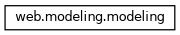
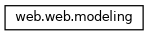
node "web.modeling.modeling": label "web.modeling.modeling" -> "web.web.modeling"
